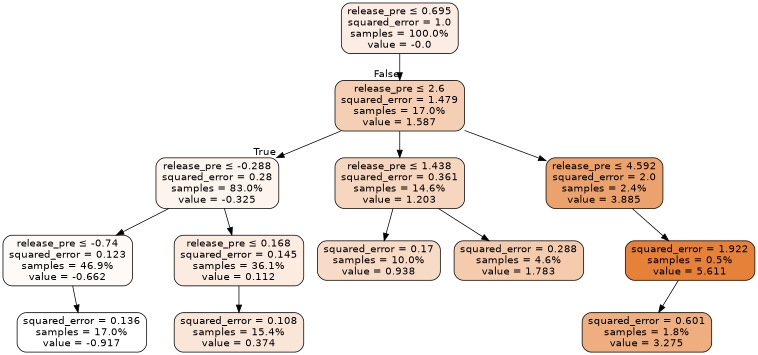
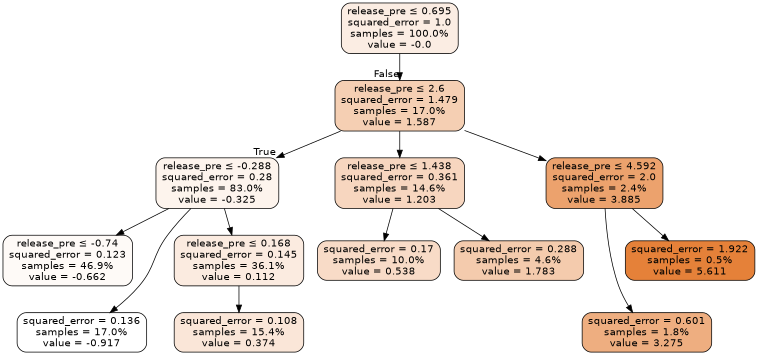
node "squared_error = 0.17": text "value = 0.938" -> "value = 0.538"
edge "squared_error = 1.922" -> "squared_error = 0.601": now "release_pre ≤ 4.592" -> "squared_error = 0.601"
edge "release_pre ≤ -0.74" -> "squared_error = 0.136": now "release_pre ≤ -0.288" -> "squared_error = 0.136"
